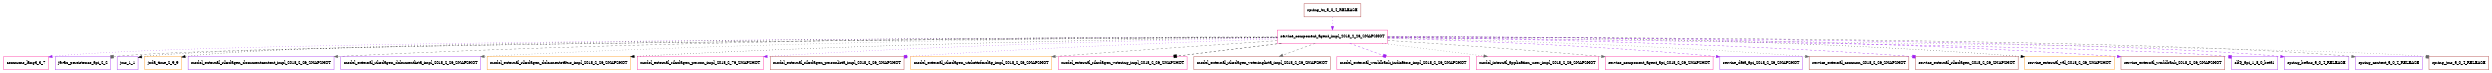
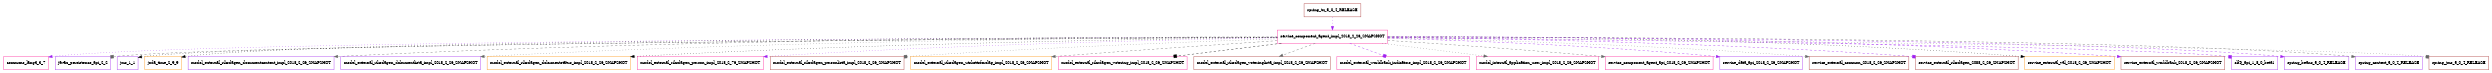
edge "service_component_agent_impl_2018_2_26_SNAPSHOT" -> "model_external_riksdagen_personlista_impl_2018_2_26_SNAPSHOT": color purple -> gray40
node "service_external_riksdagen_2018_2_26_SNAPSHOT": label "service_external_riksdagen_2018_2_26_SNAPSHOT" -> "service_external_riksdagen_2088_2_26_SNAPSHOT"
